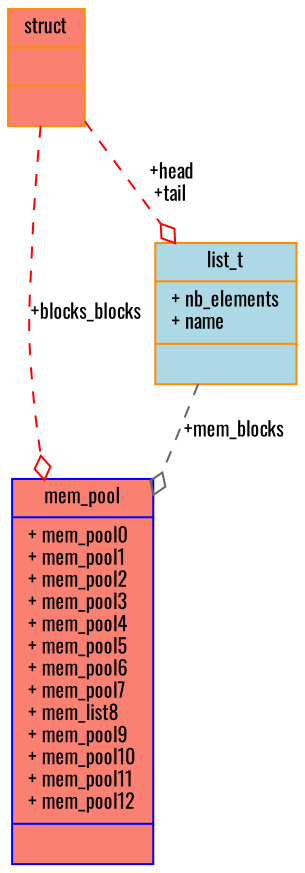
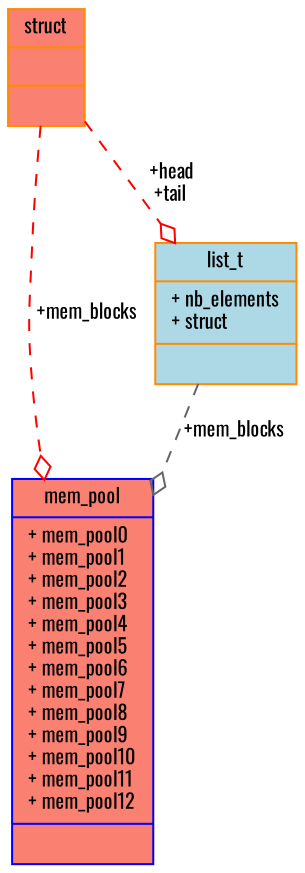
edge "struct" -> "mem_pool": label " +blocks_blocks" -> " +mem_blocks"
node "list_t": text "+ name" -> "+ struct"
node "mem_pool": text "+ mem_list8" -> "+ mem_pool8"
